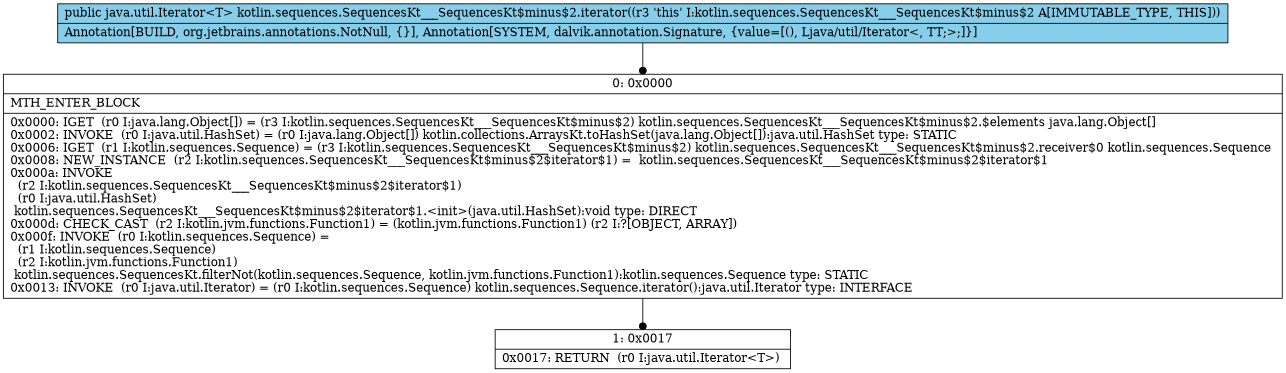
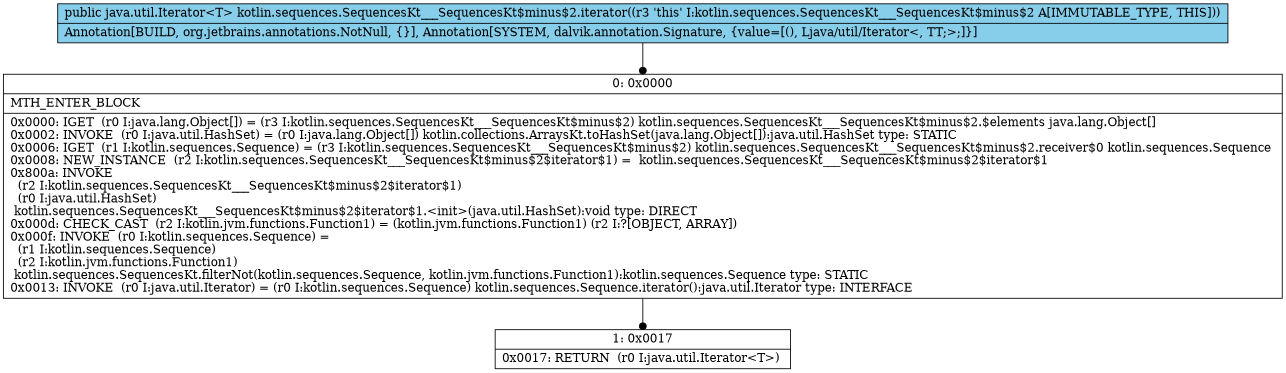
node "0: 0x0000": text "0x000a: INVOKE" -> "0x800a: INVOKE"
